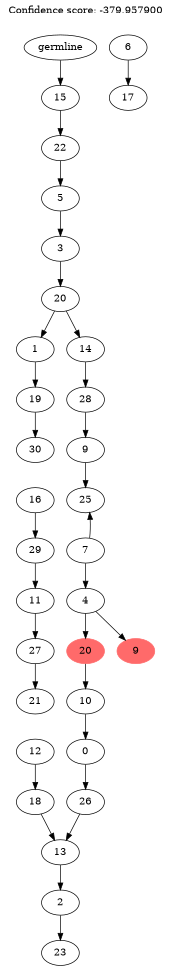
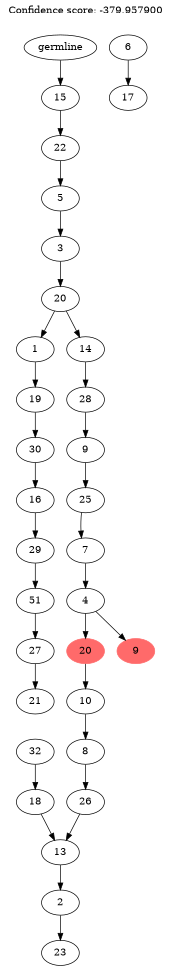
edge "30" -> "16": added
edge "7" -> "25": reversed
node "11": label "11" -> "51"
node "12": label "12" -> "32"
node "0": label "0" -> "8"
